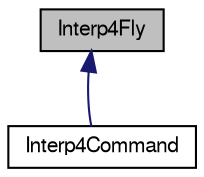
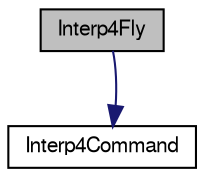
edge "Interp4Command" -> "Interp4Fly": reversed
